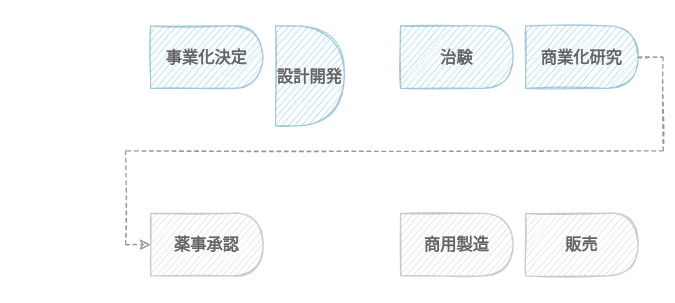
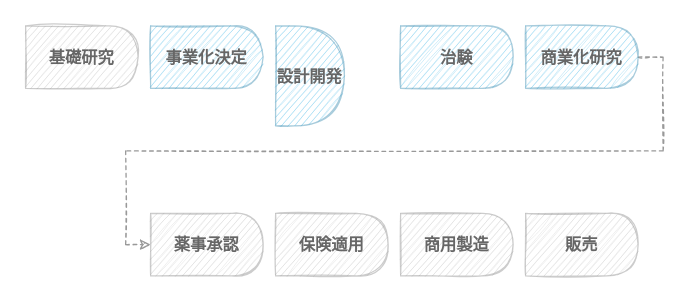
node "基礎研究": added
node "保険適用": added
